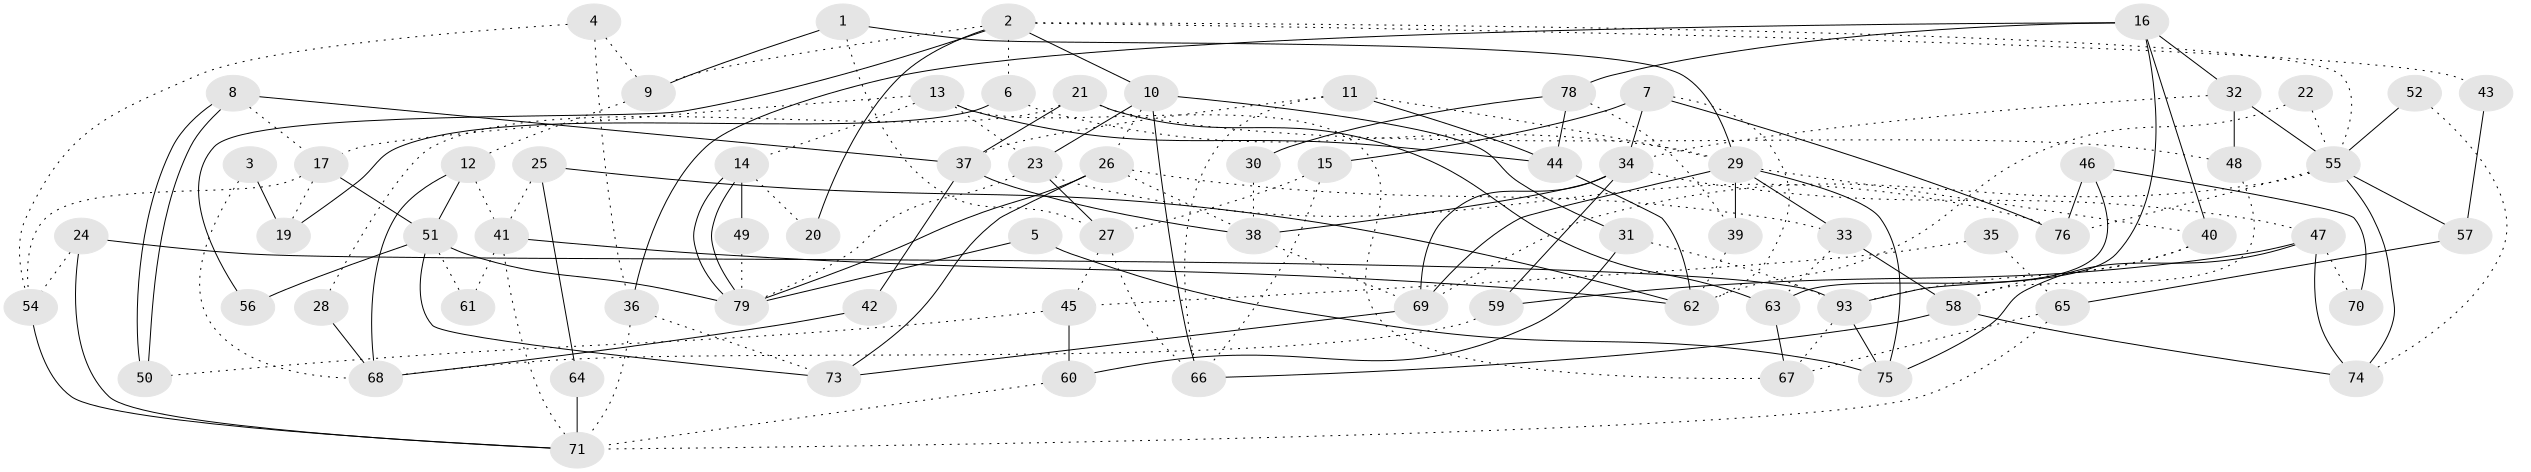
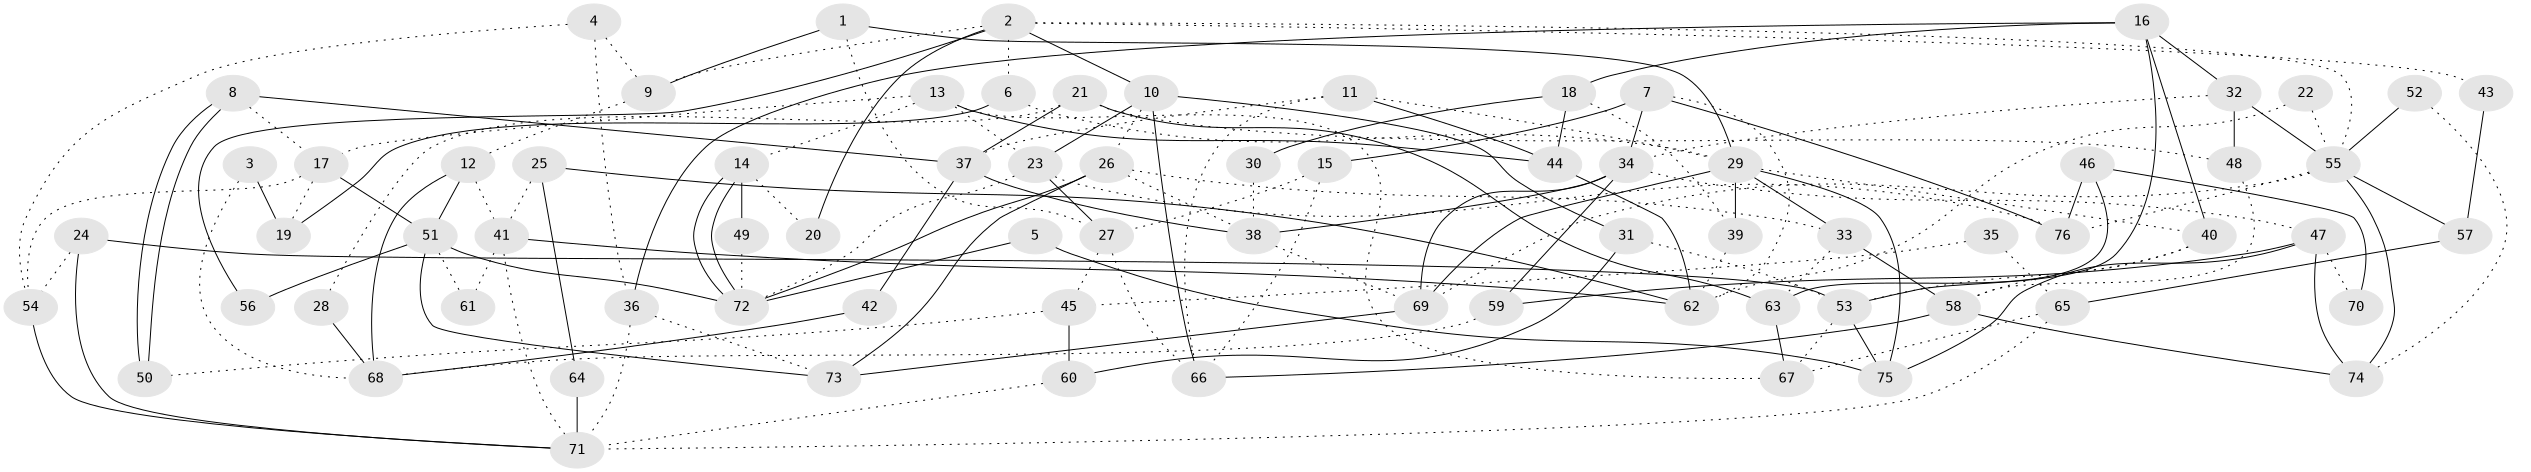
node "78": label "78" -> "18"
node "79": label "79" -> "72"
node "93": label "93" -> "53"
